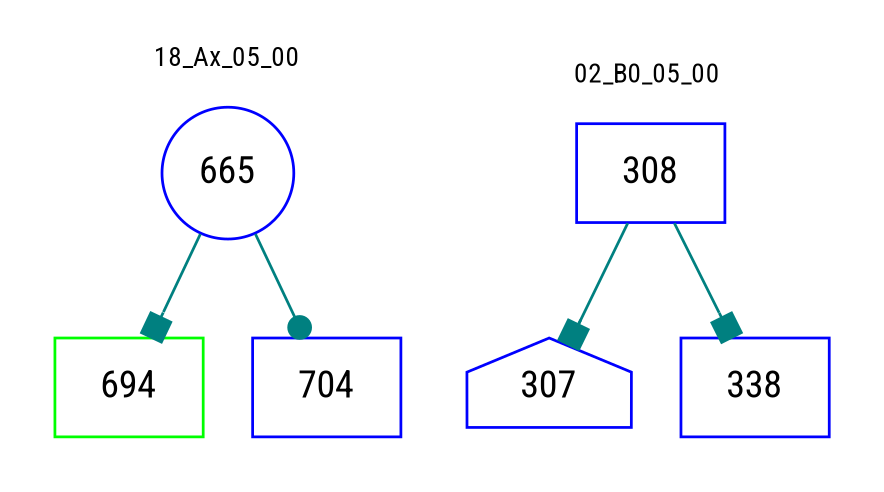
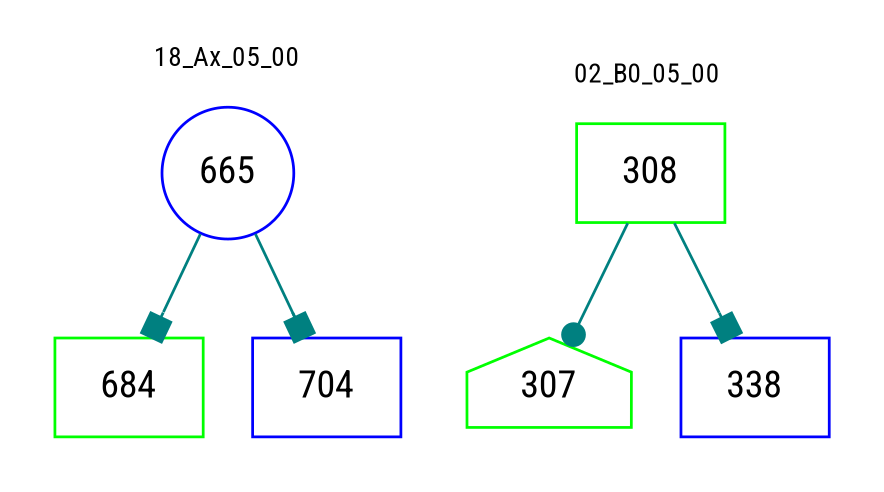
node "308": color blue -> green
edge "308" -> "307": arrowhead box -> dot
edge "665" -> "704": arrowhead dot -> box
node "694": label "694" -> "684"
node "307": color blue -> green
